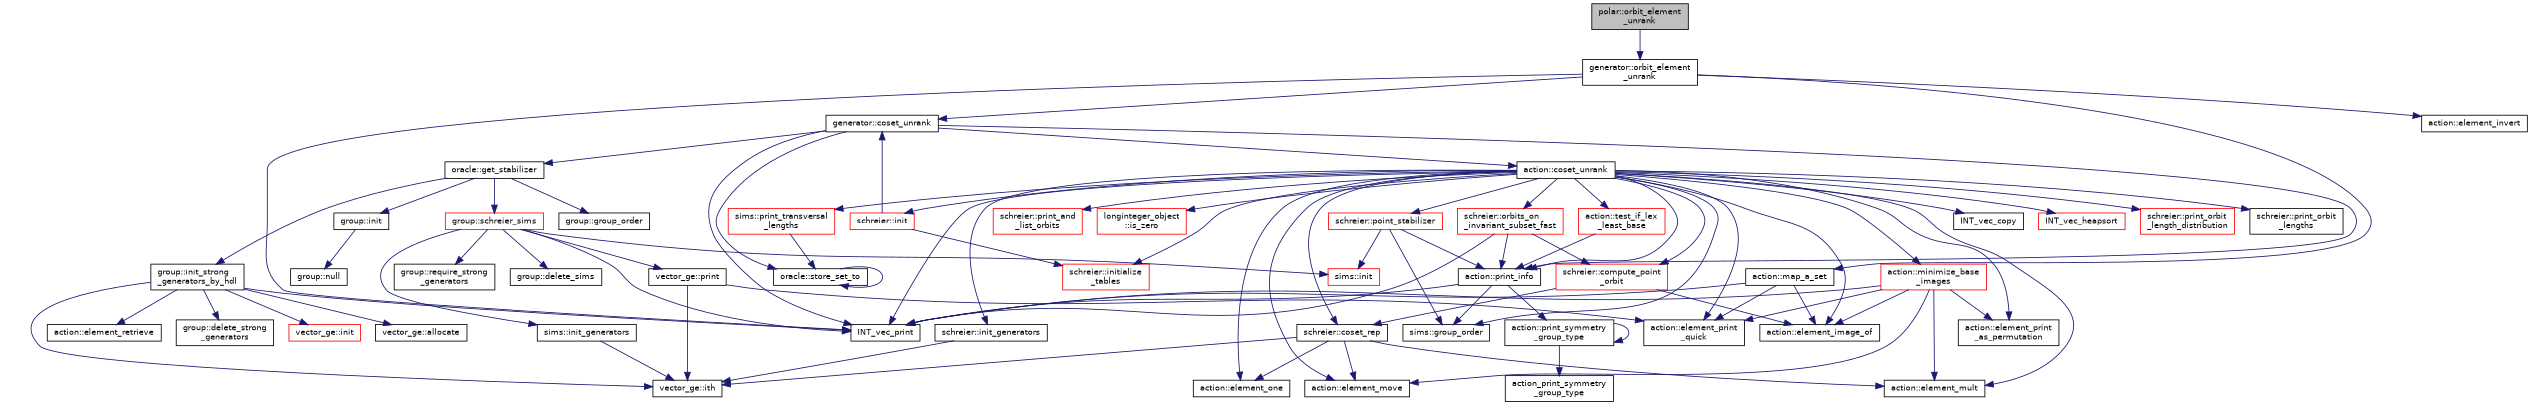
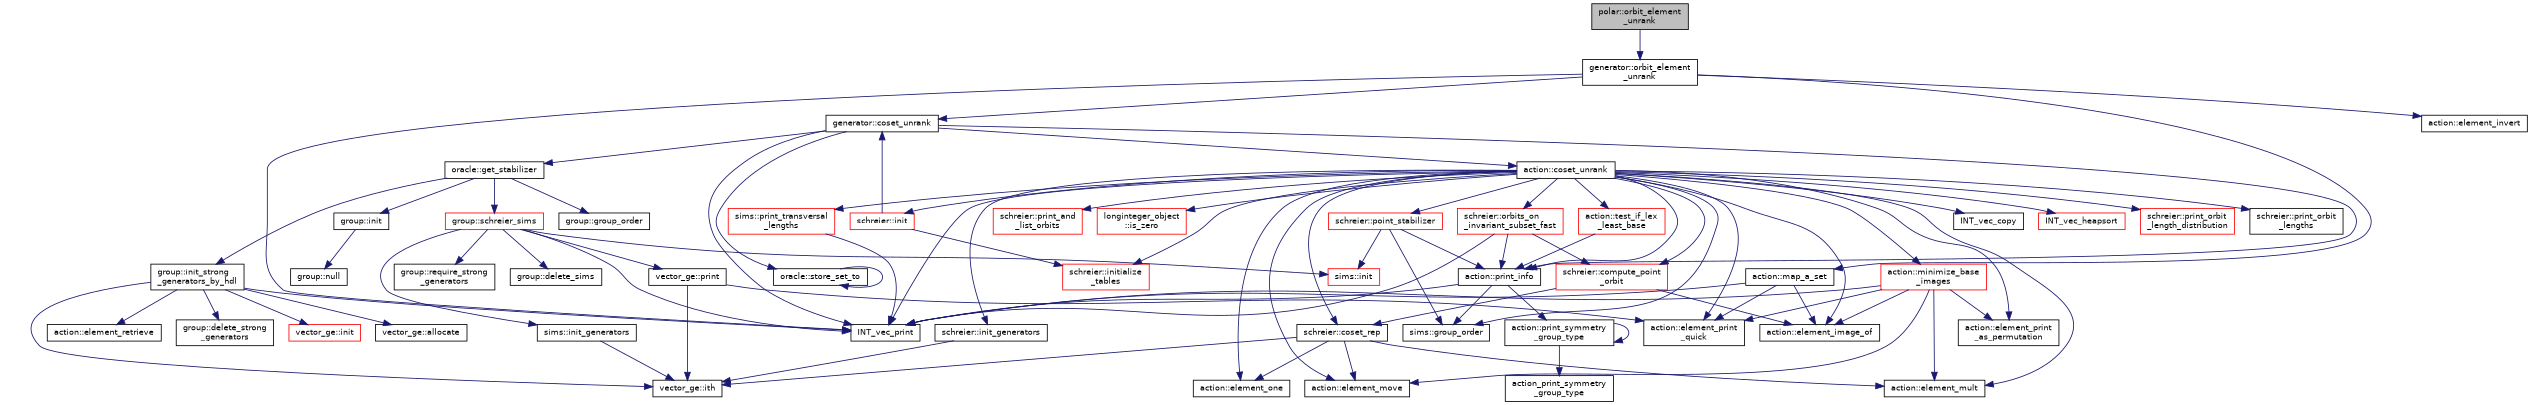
edge "sims::print_transversal _lengths" -> "oracle::store_set_to": now "sims::print_transversal _lengths" -> "INT_vec_print"
